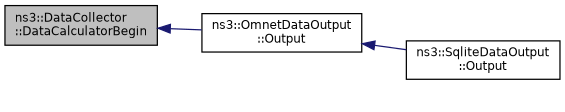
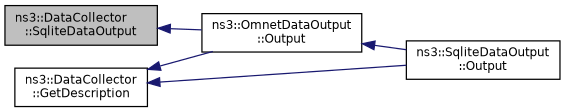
node "ns3::DataCollector ::DataCalculatorBegin": label "ns3::DataCollector ::DataCalculatorBegin" -> "ns3::DataCollector ::SqliteDataOutput"
node "ns3::DataCollector ::GetDescription": added
